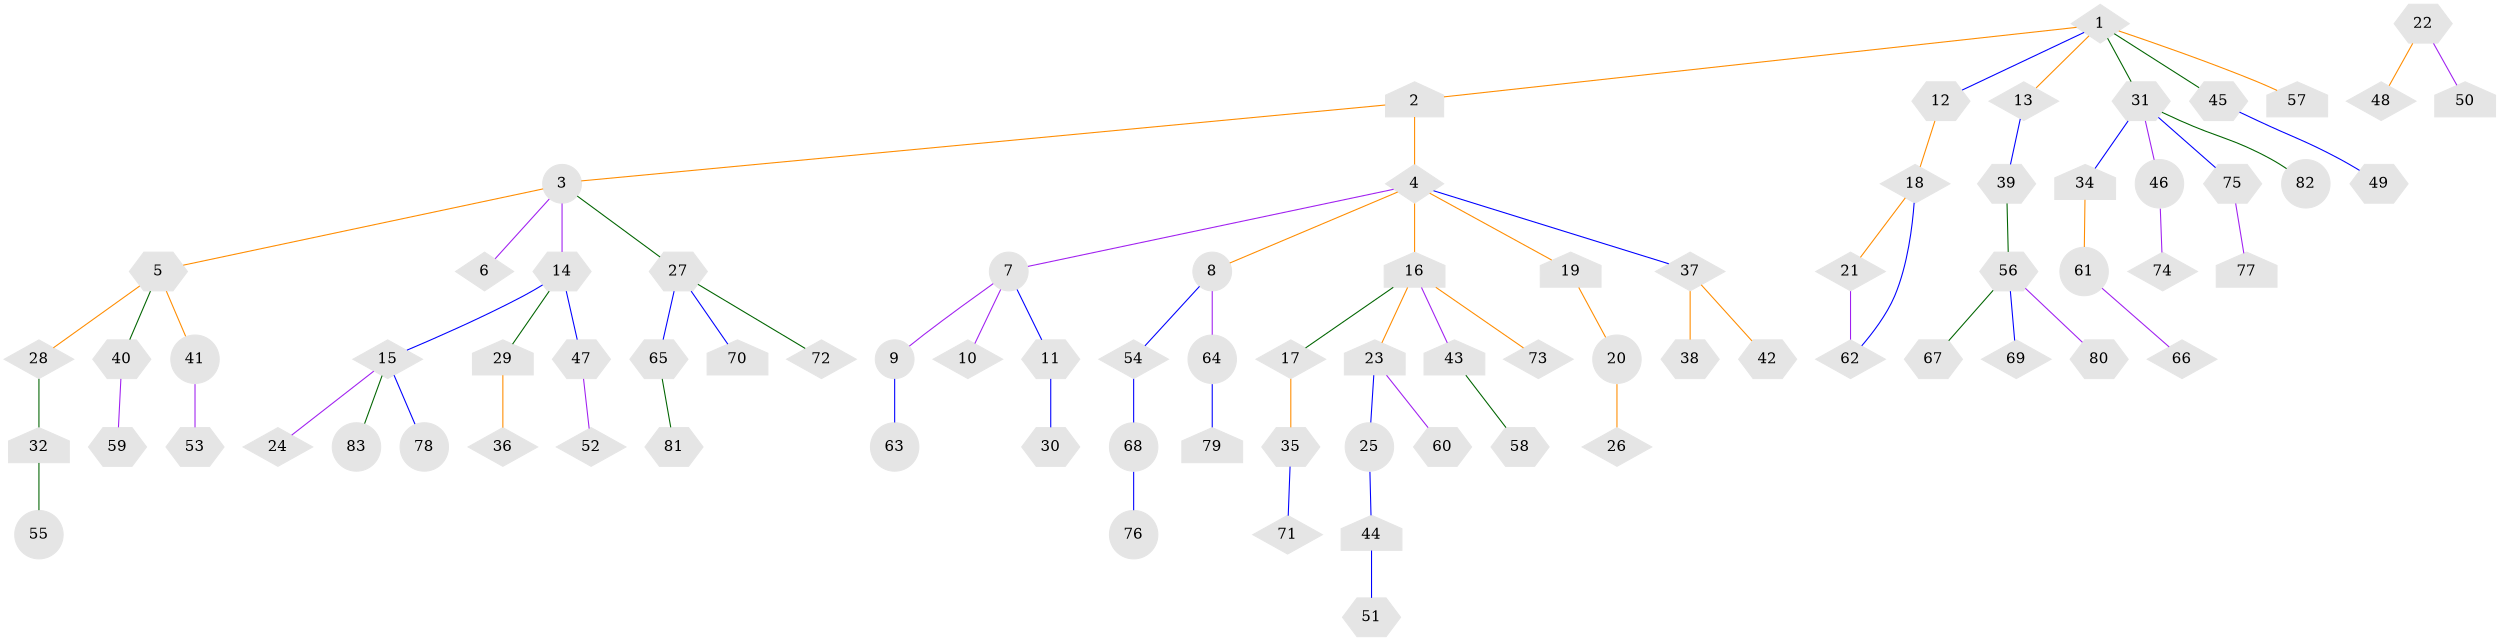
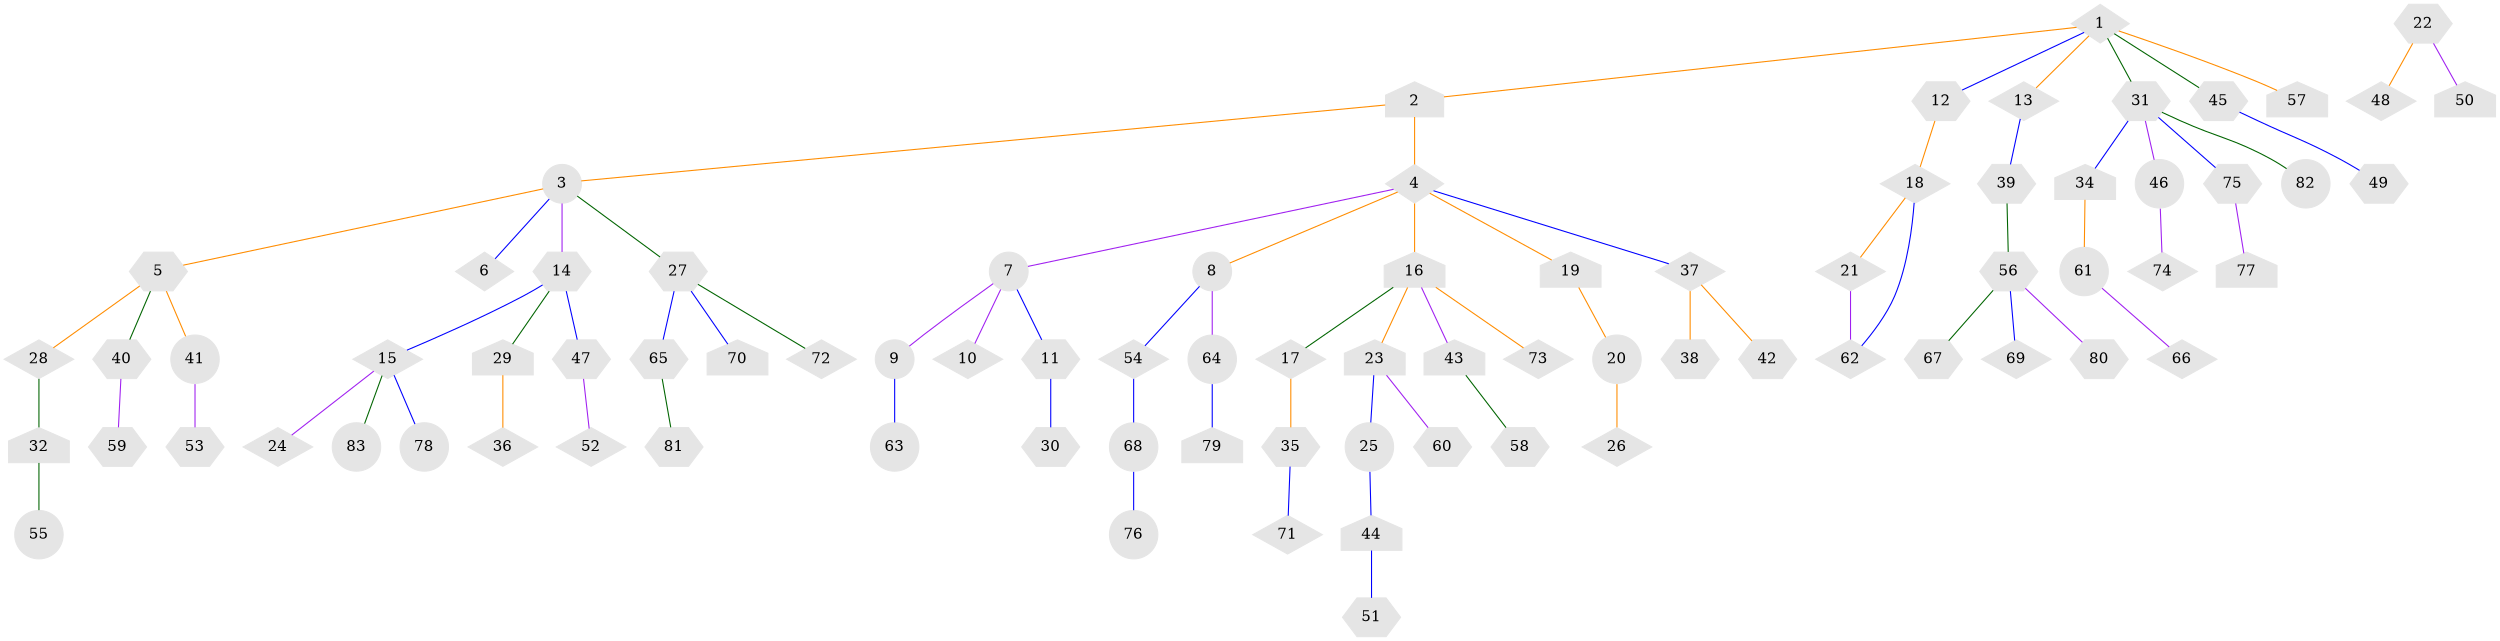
edge "3" -- "6": color purple -> blue
